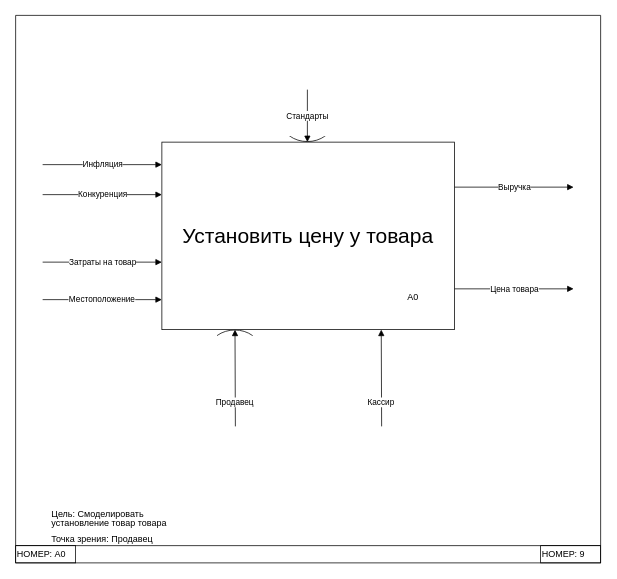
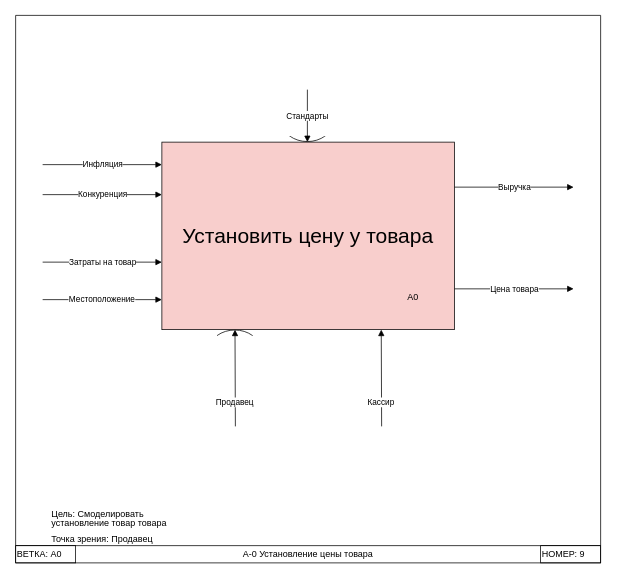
node "Установить цену у товара": fillcolor #ffffff -> #f8cecc
node "А-0 Установление цены товара": added
node "НОМЕР: А0": label "НОМЕР: А0" -> "ВЕТКА: А0"
